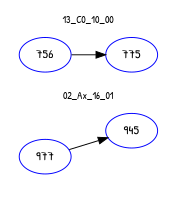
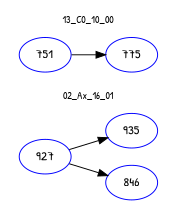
node "756": label "756" -> "751"
node "945": label "945" -> "935"
node "977": label "977" -> "927"
node "846": added
